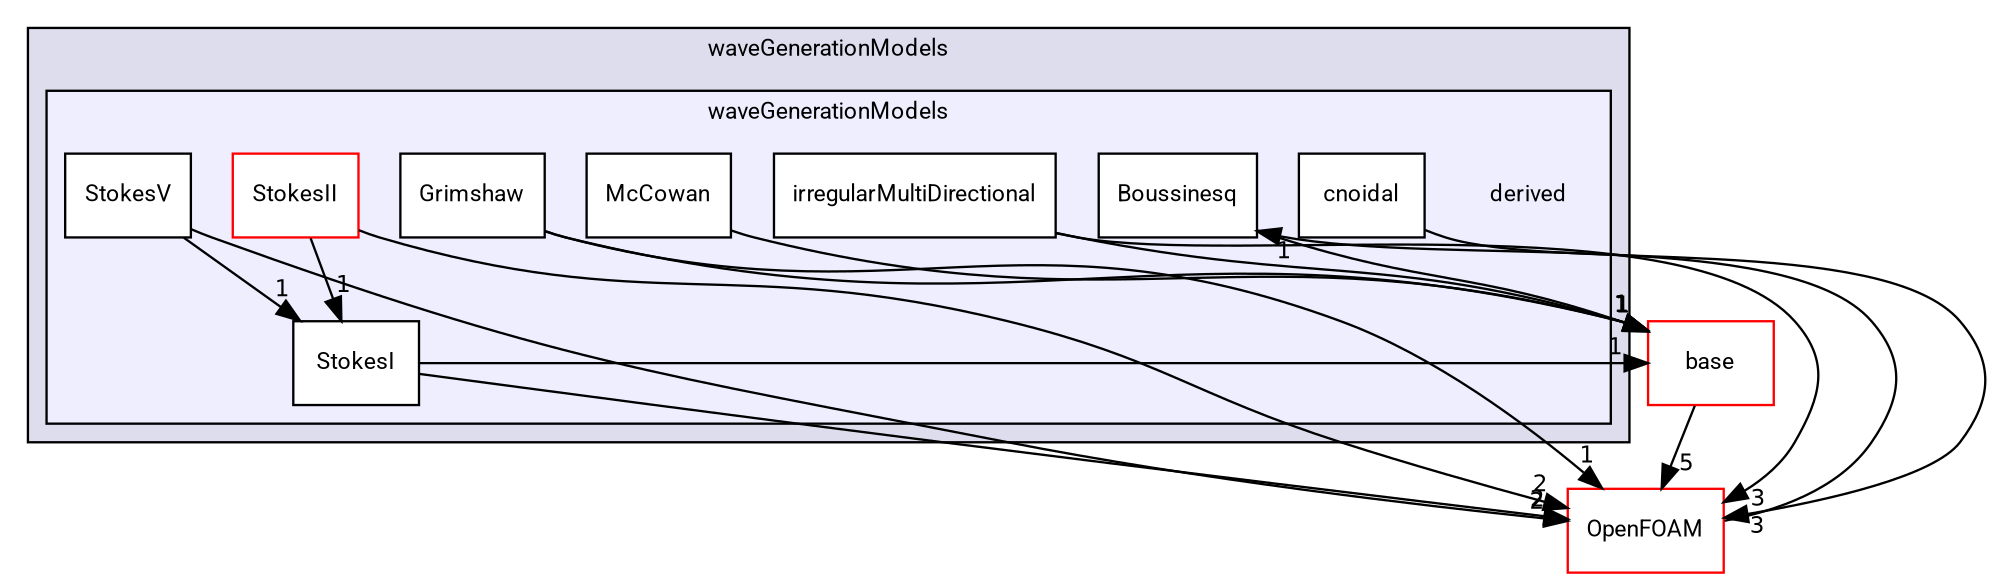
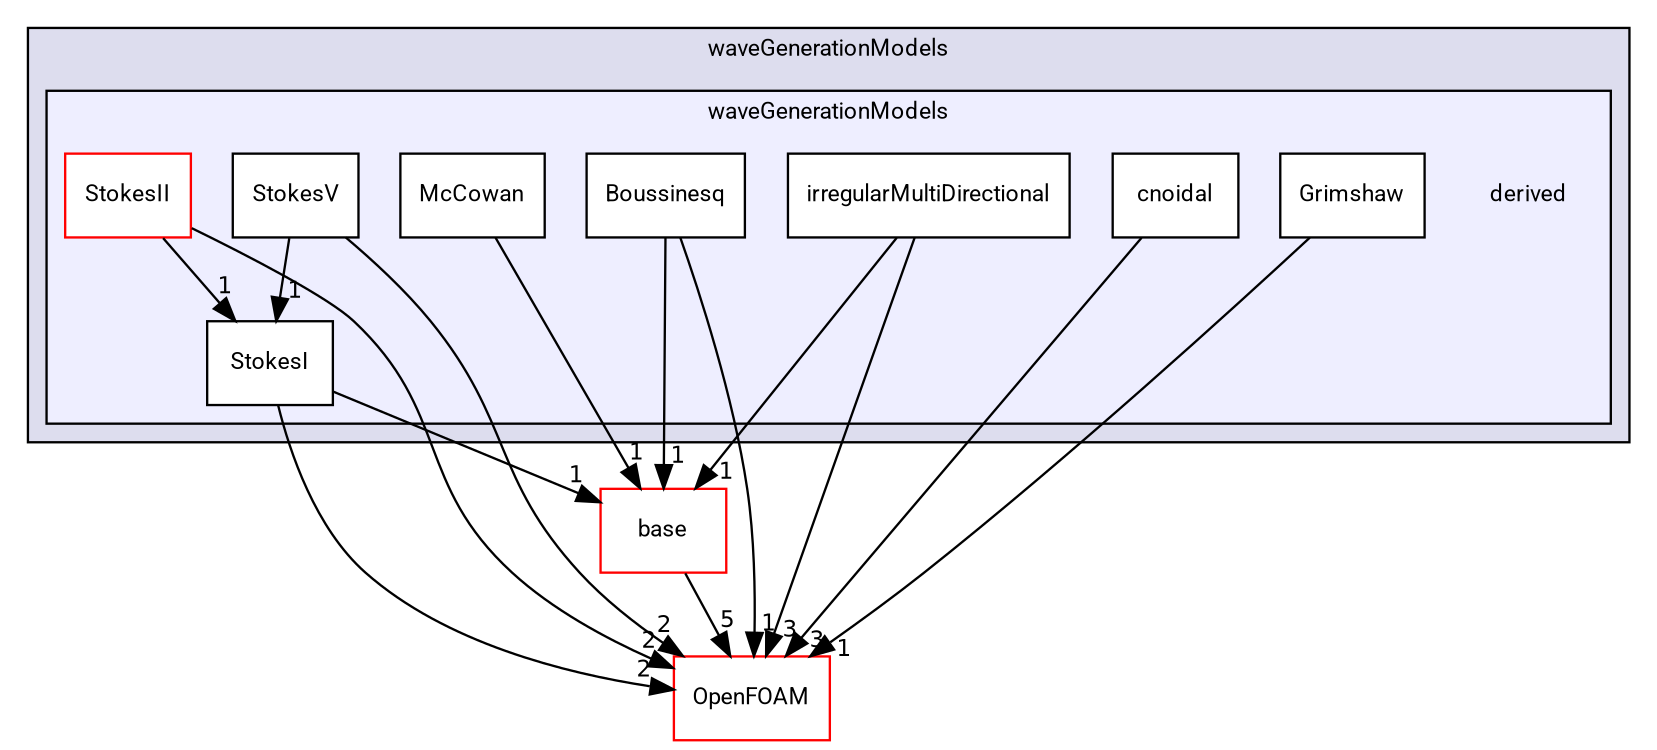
edge "Grimshaw" -> "base": removed
edge "OpenFOAM" -> "Boussinesq": reversed
